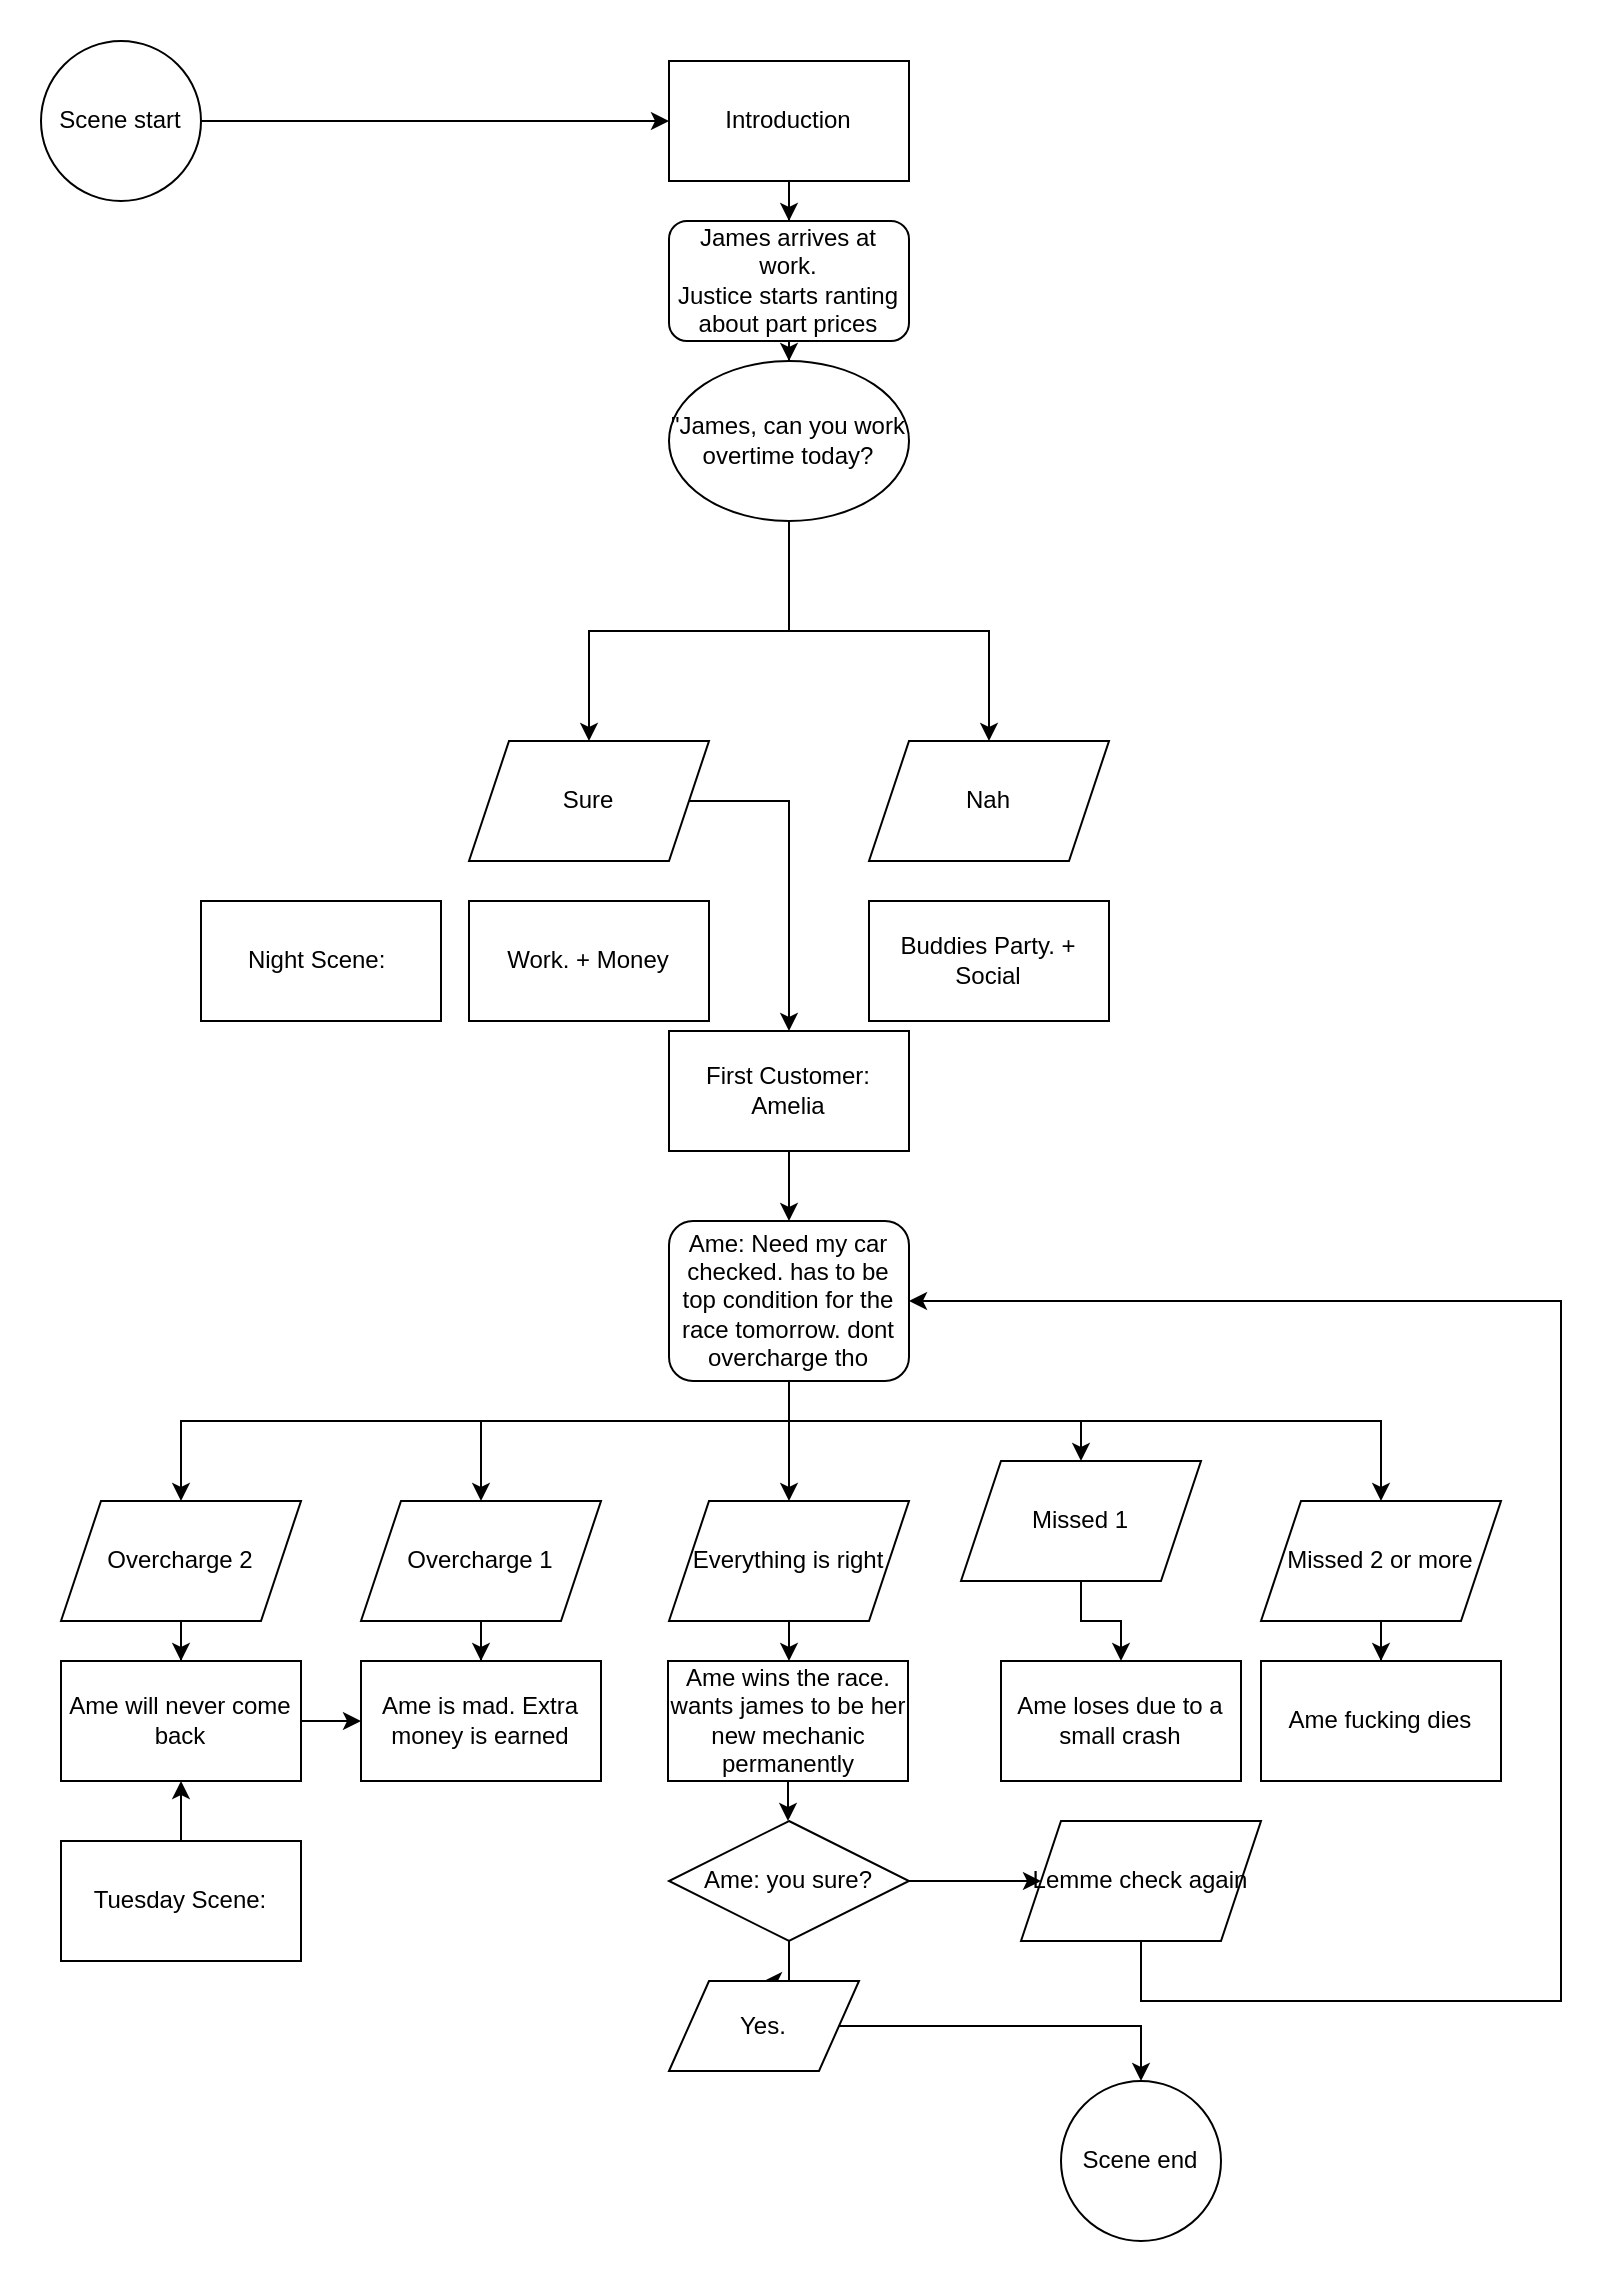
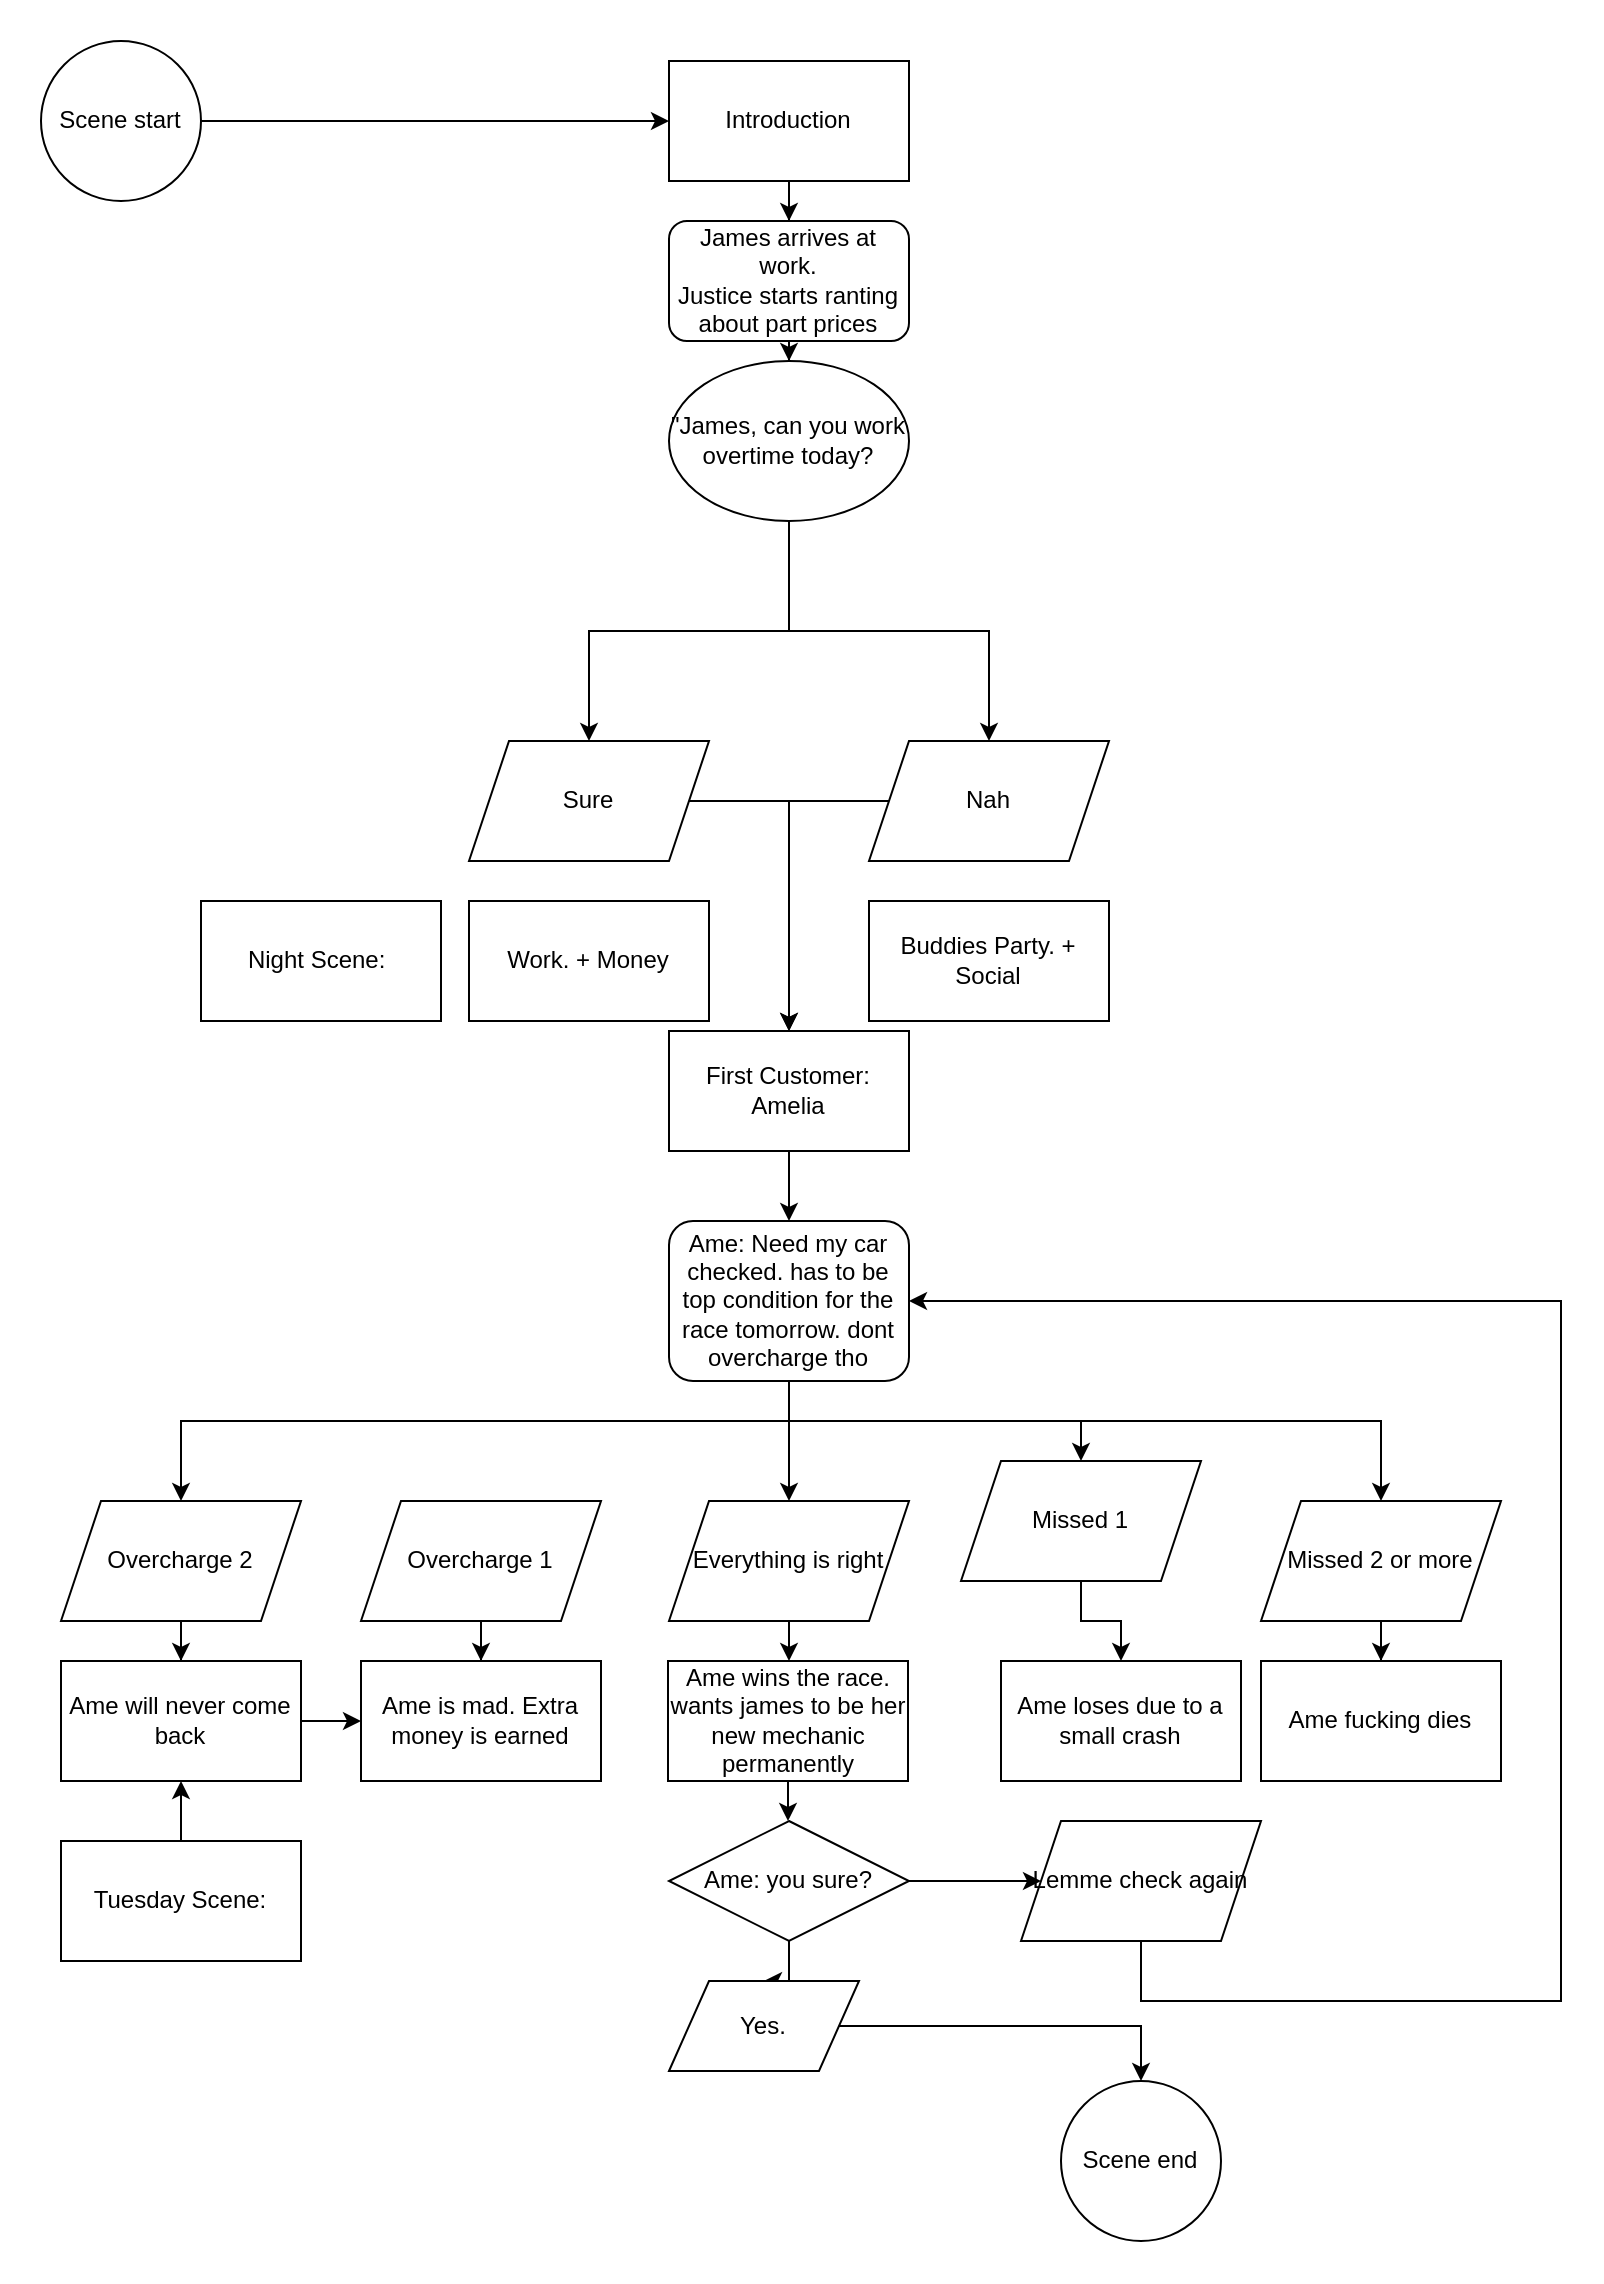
edge "Nah" -> "First Customer: Amelia": added
edge "Ame: Need my car checked. has to be top condition for the race tomorrow. dont overcharge tho" -> "Overcharge 1": removed
